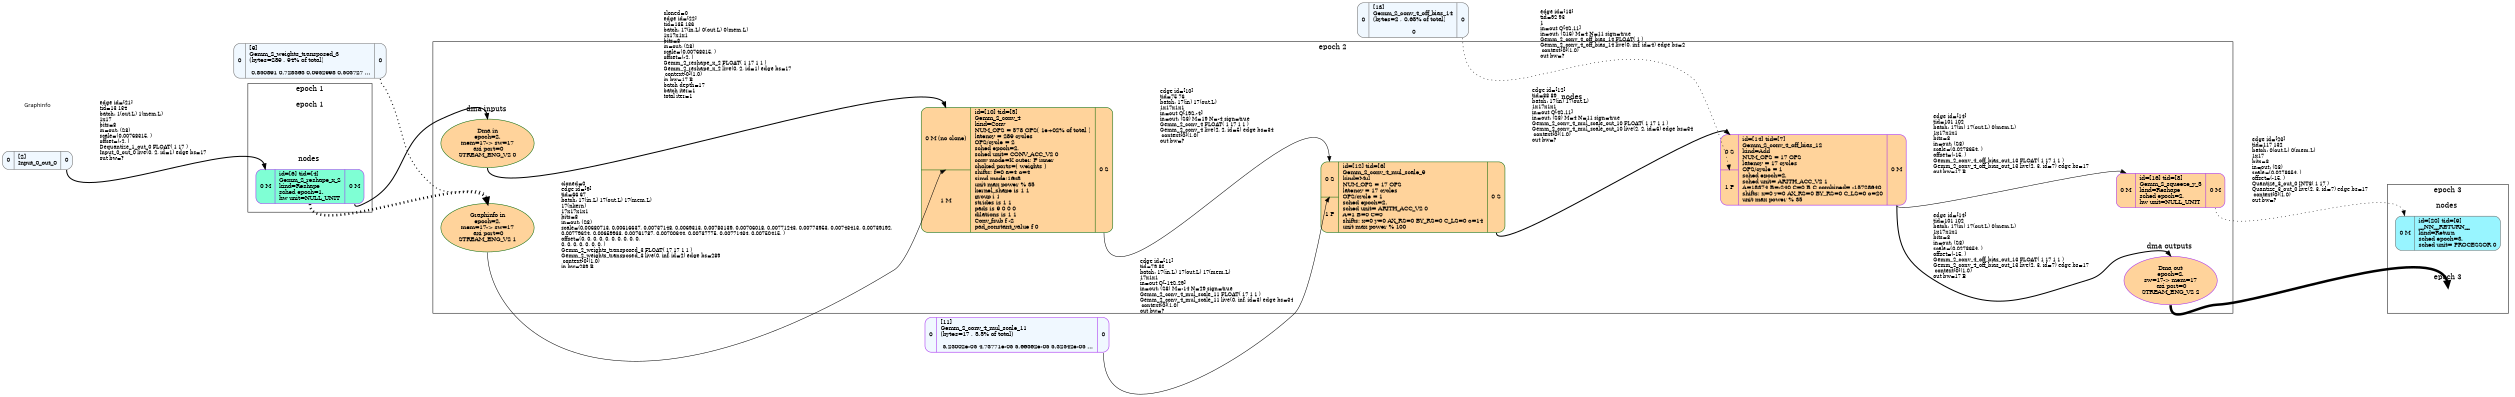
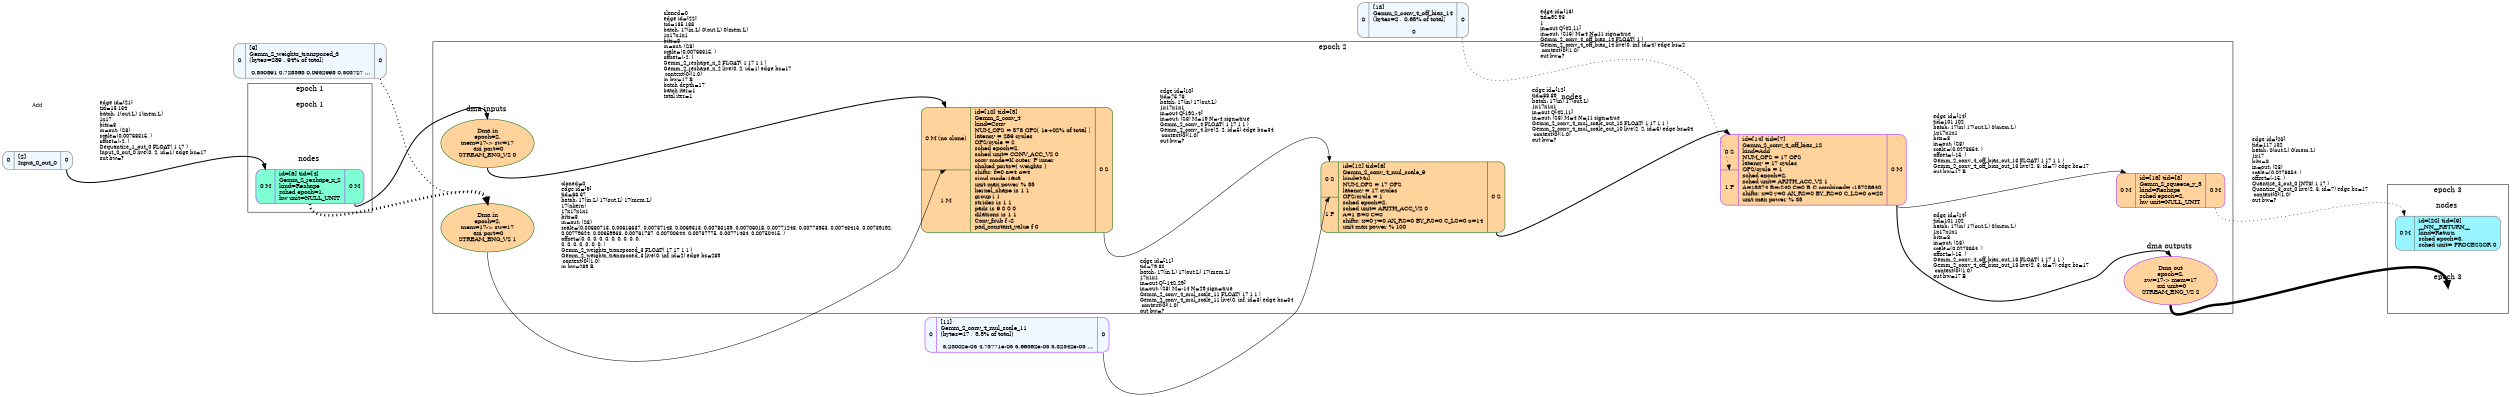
node "Graphinfo": label "Graphinfo" -> "Add"
node "Graphinfo in epoch=2. mem=17-> sw=17 axi port=0 STREAM_ENG_V2 1": label "Graphinfo in epoch=2. mem=17-> sw=17 axi port=0 STREAM_ENG_V2 1" -> "Dma in epoch=2. mem=17-> sw=17 axi port=0 STREAM_ENG_V2 1"
node "Dma out epoch=2. sw=17-> mem=17 axi port=0 STREAM_ENG_V2 2": label "Dma out epoch=2. sw=17-> mem=17 axi port=0 STREAM_ENG_V2 2" -> "Dma out epoch=2. sw=17-> mem=17 axi unit=0 STREAM_ENG_V2 2"
